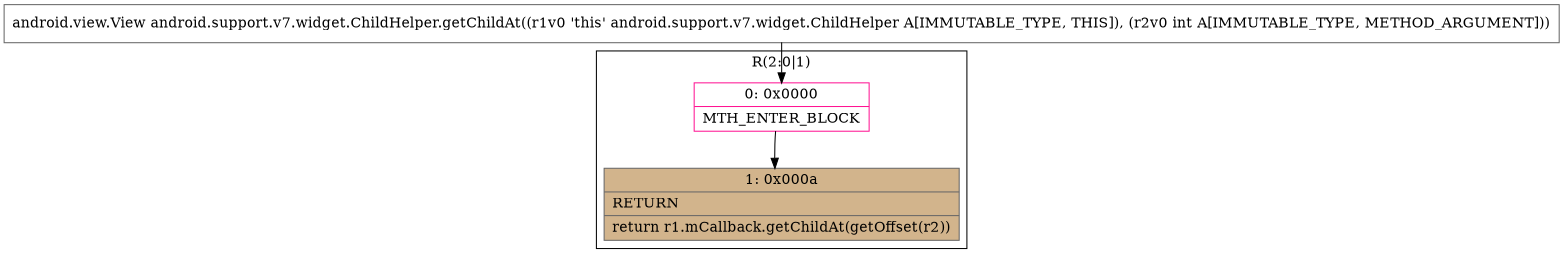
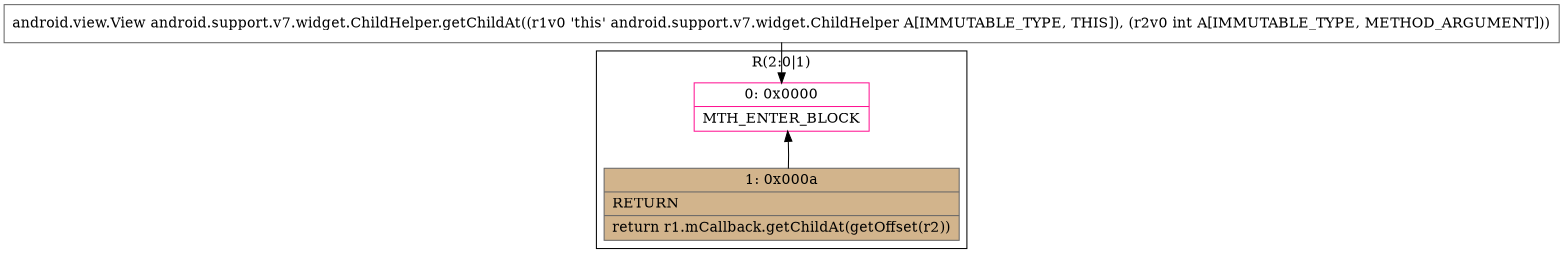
edge "0: 0x0000" -> "1: 0x000a": reversed
